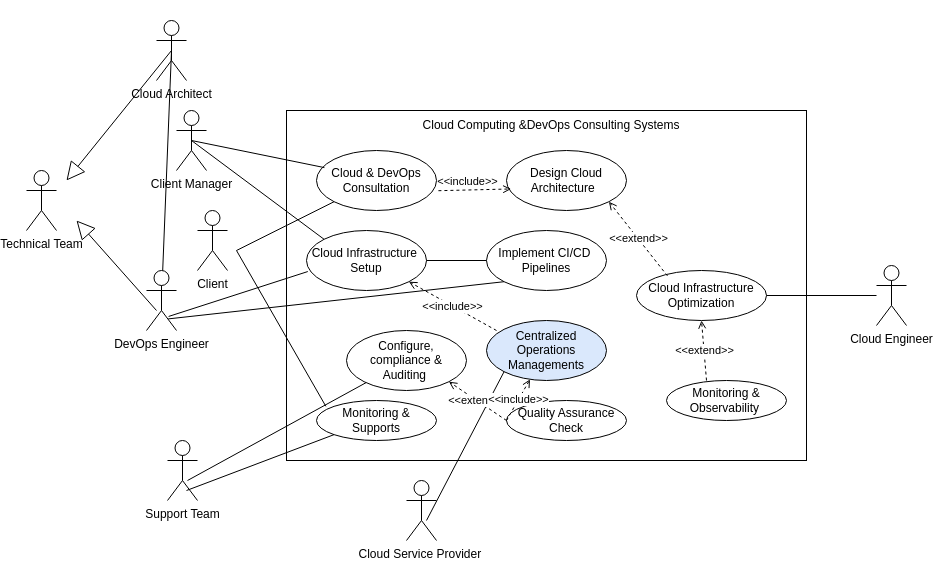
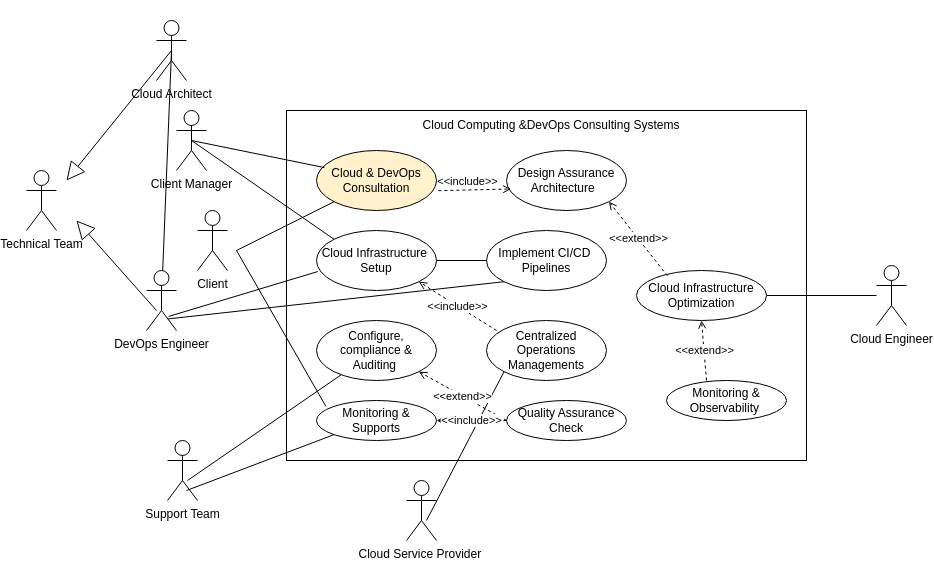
node "Cloud & DevOps Consultation": fillcolor #ffffff -> #fff2cc
node "Design Cloud Architecture": label "Design Cloud Architecture" -> "Design Assurance Architecture"
node "Cloud Infrastructure Setup": moved (367, 261) -> (377, 261)
node "Centralized Operations Managements": fillcolor #dae8fc -> #ffffff
node "Configure, compliance & Auditing": moved (407, 361) -> (377, 351)
edge "Quality Assurance Check" -> "Centralized Operations Managements": now "Quality Assurance Check" -> "Monitoring & Supports"
